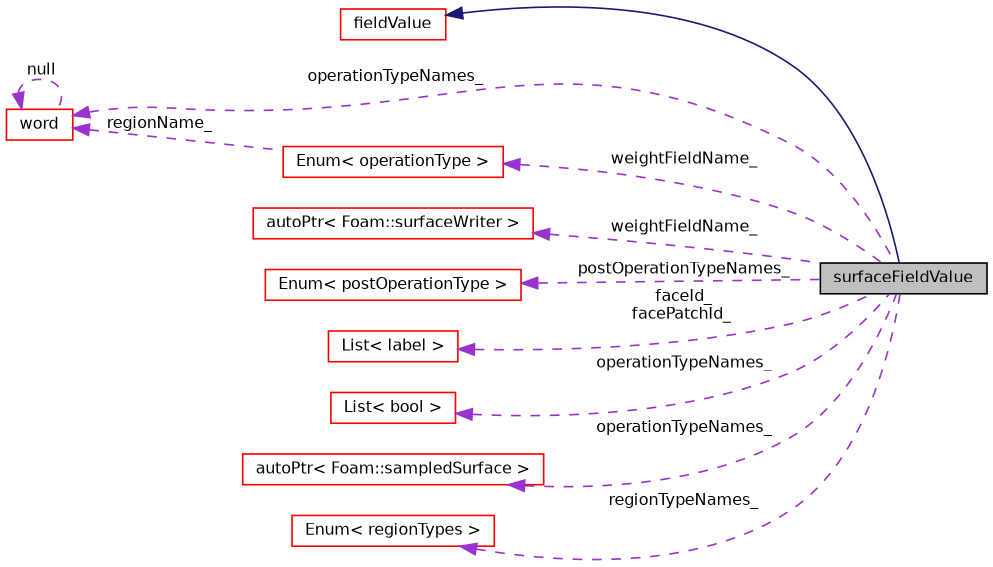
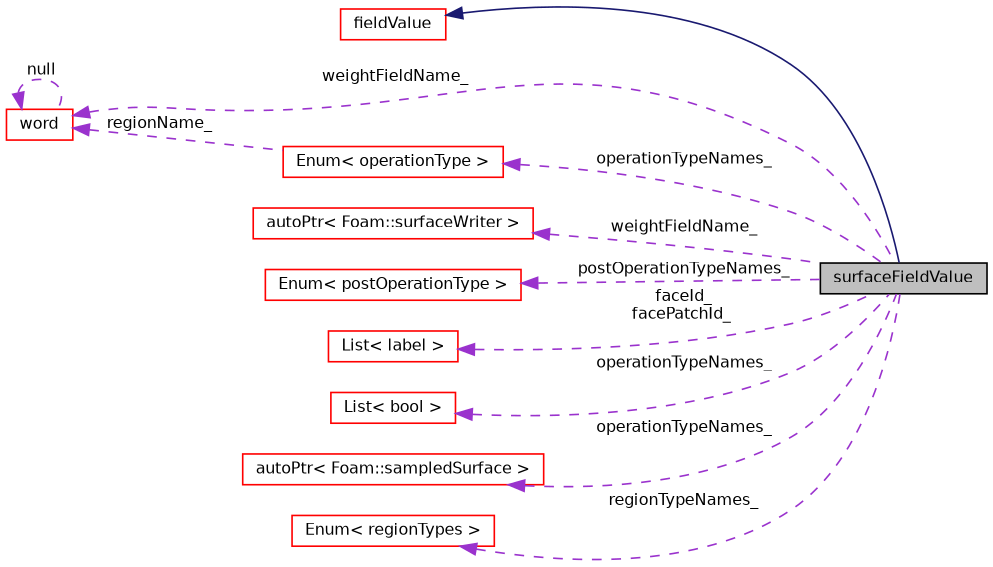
edge "surfaceFieldValue" -> "word": label " operationTypeNames_" -> " weightFieldName_"
edge "surfaceFieldValue" -> "Enum< operationType >": label " weightFieldName_" -> " operationTypeNames_"
